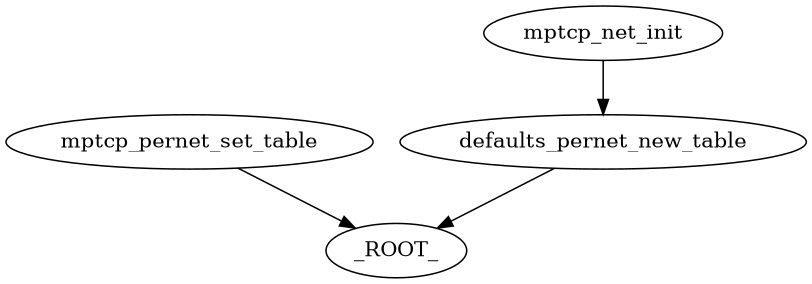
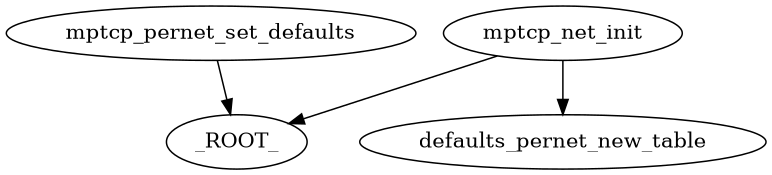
node "mptcp_pernet_set_table": label "mptcp_pernet_set_table" -> "mptcp_pernet_set_defaults"
edge "defaults_pernet_new_table" -> "_ROOT_": now "mptcp_net_init" -> "_ROOT_"
